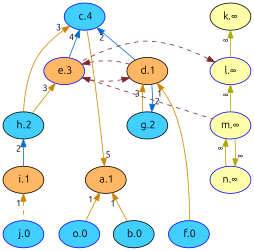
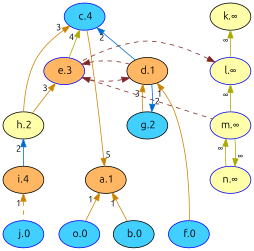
edge "e.3" -> "c.4": color #006ad1 -> #aaaa00
node "h.2": fillcolor #40cfff -> #ffffaa
node "i.1": label "i.1" -> "i.4"
